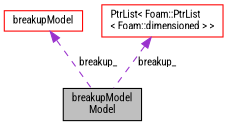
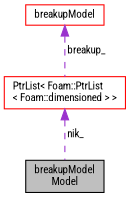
edge "breakupModel Model" -> "PtrList< Foam::PtrList < Foam::dimensioned > >": label " breakup_" -> " nik_"
edge "breakupModel Model" -> "breakupModel": now "PtrList< Foam::PtrList < Foam::dimensioned > >" -> "breakupModel"
